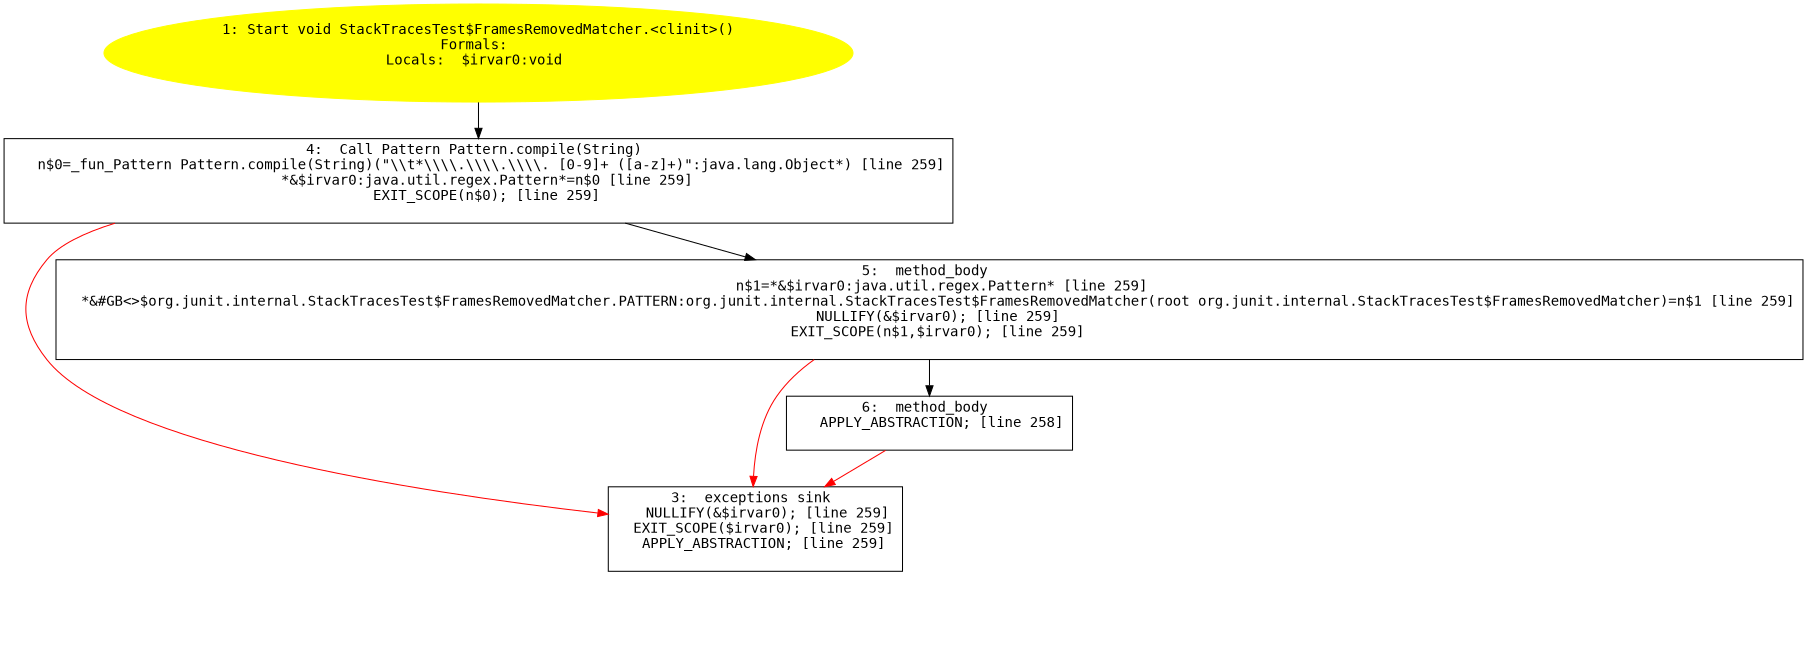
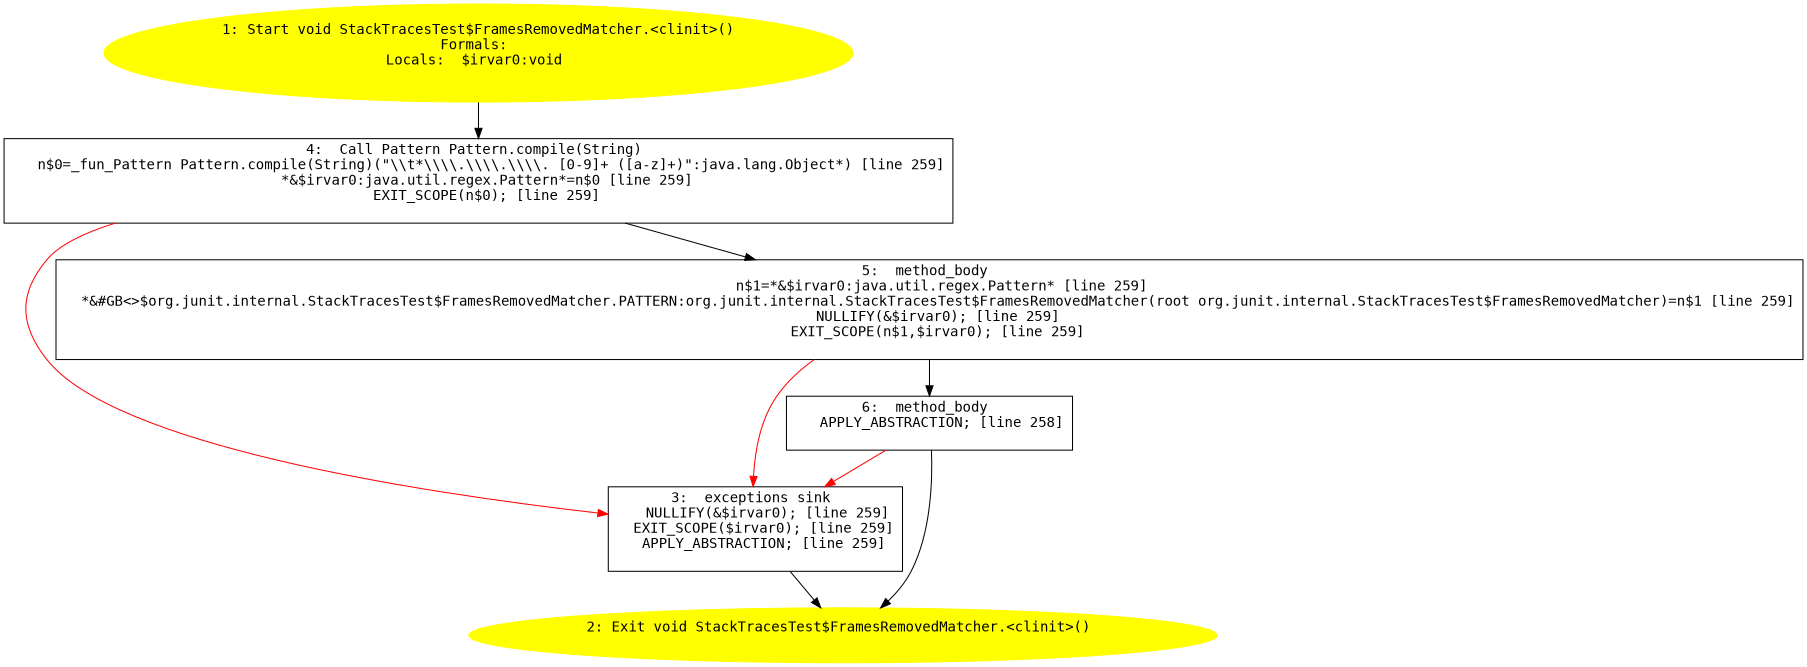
node "2: Exit void StackTracesTest$FramesRemovedMatcher.<clinit>()": added
